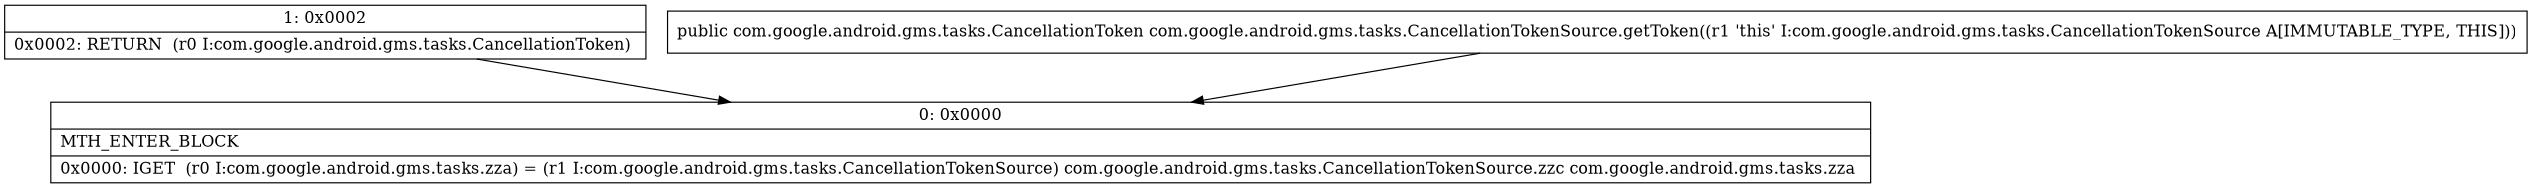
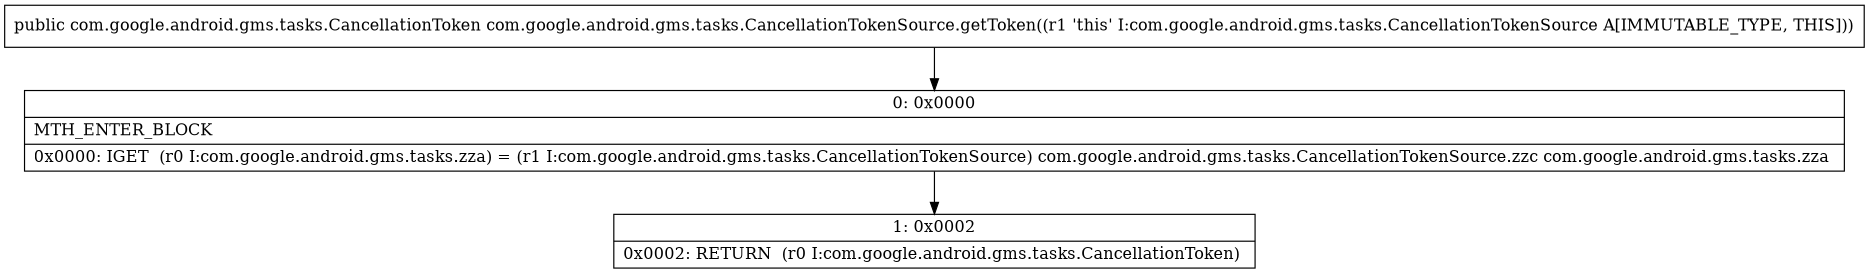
edge "1: 0x0002" -> "0: 0x0000": reversed
